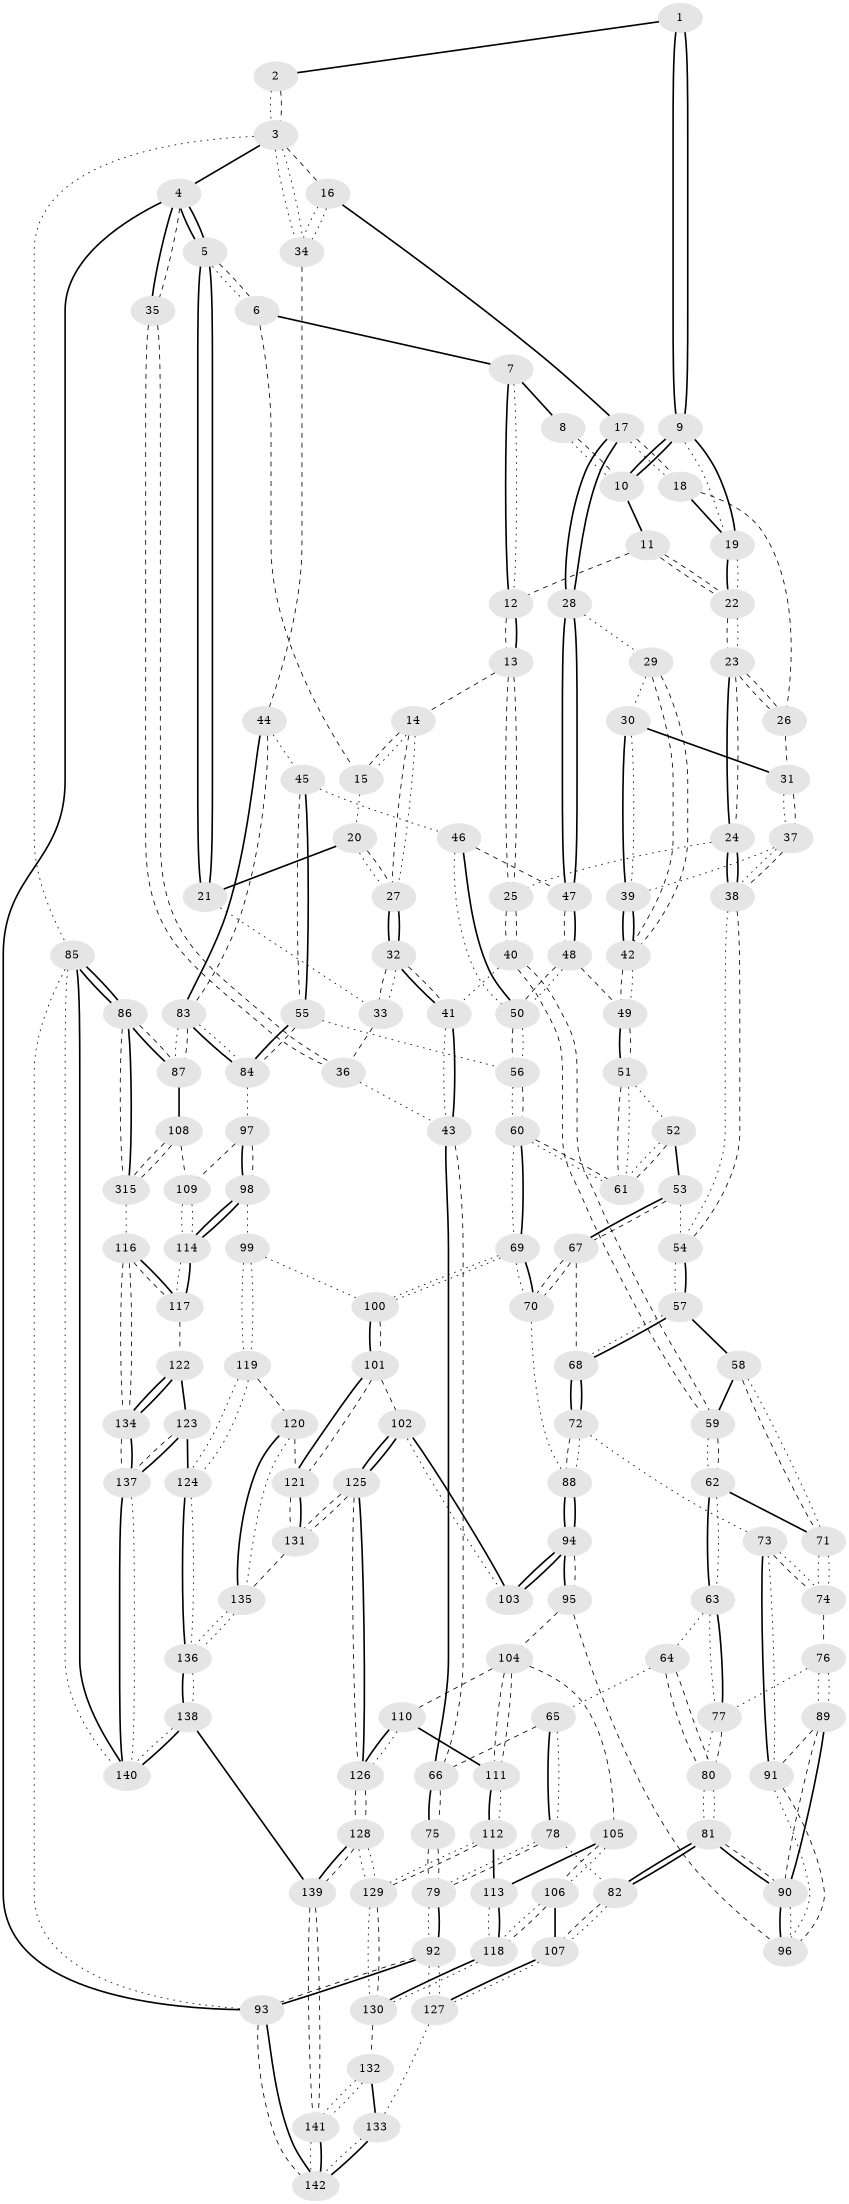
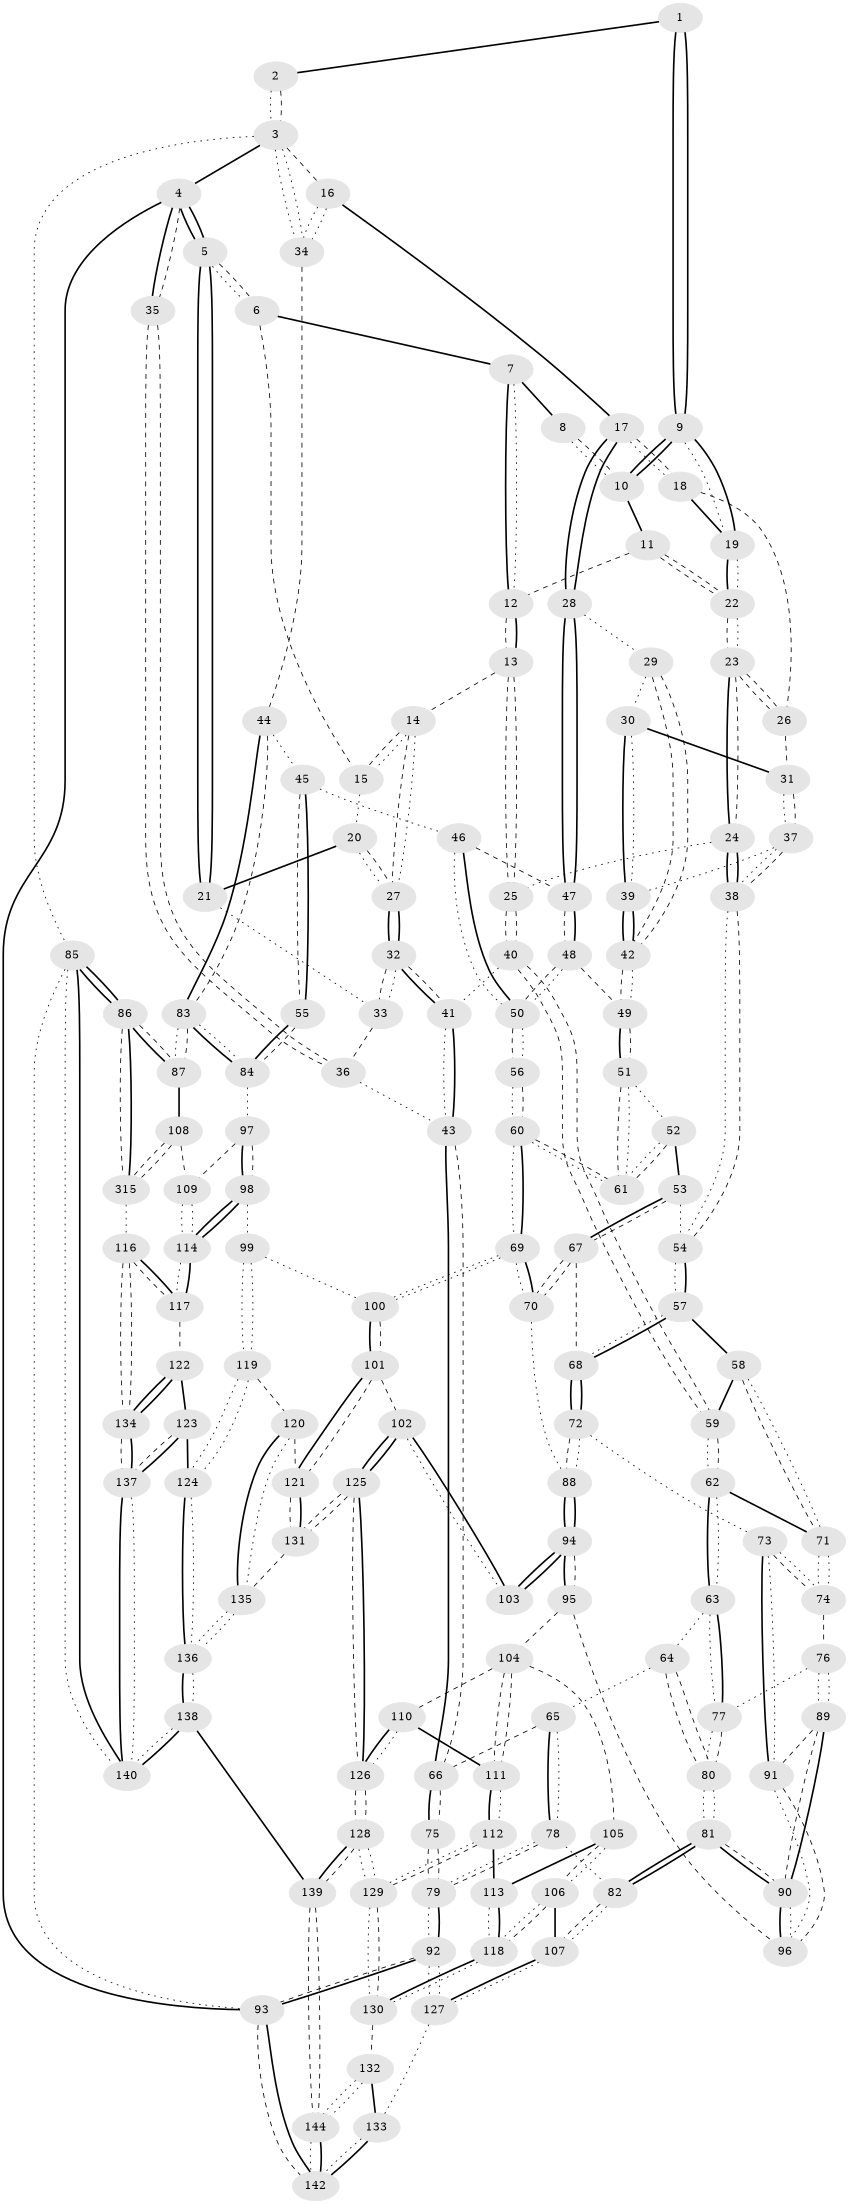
edge "55" -- "56": removed
node "141": label "141" -> "144"
